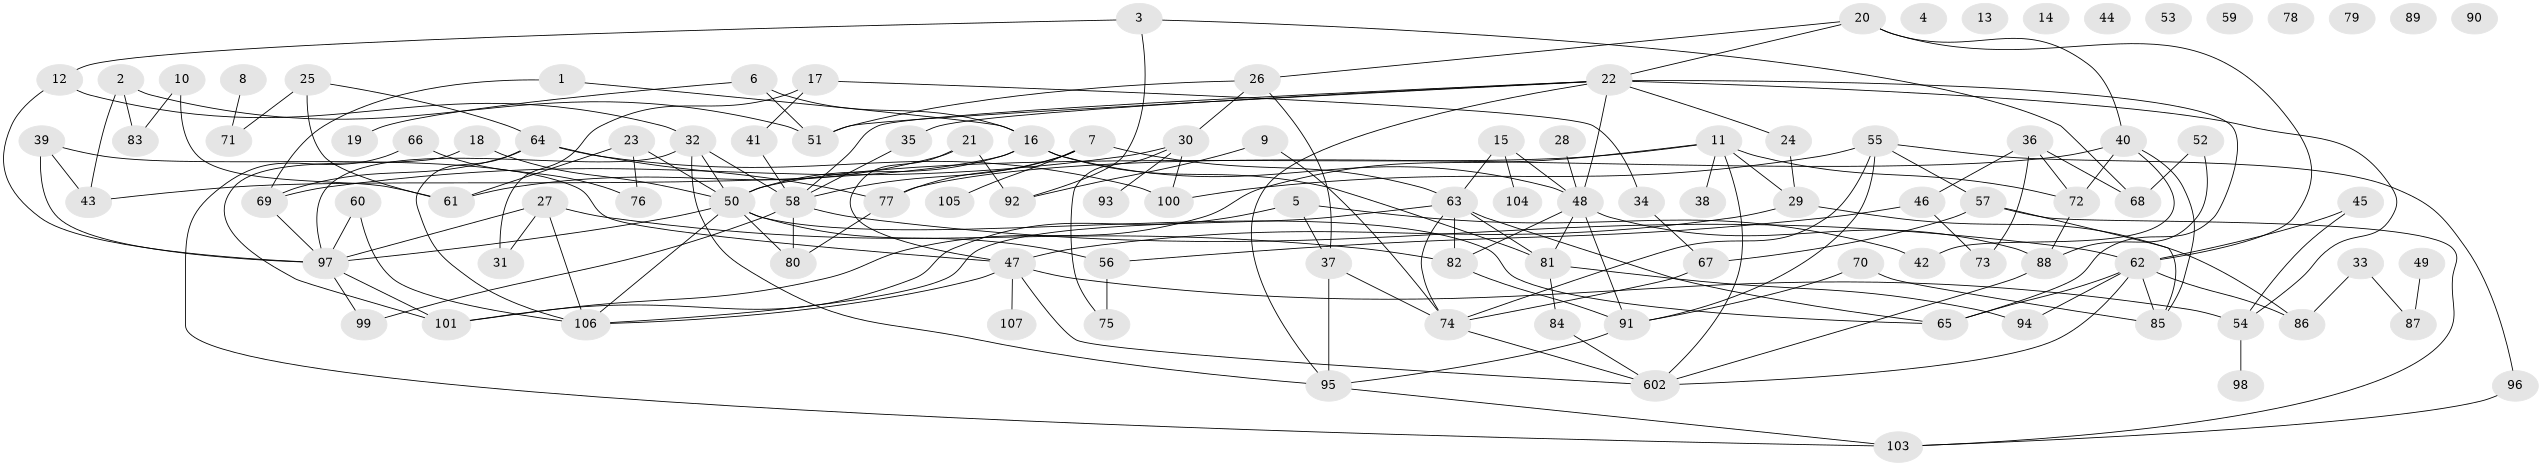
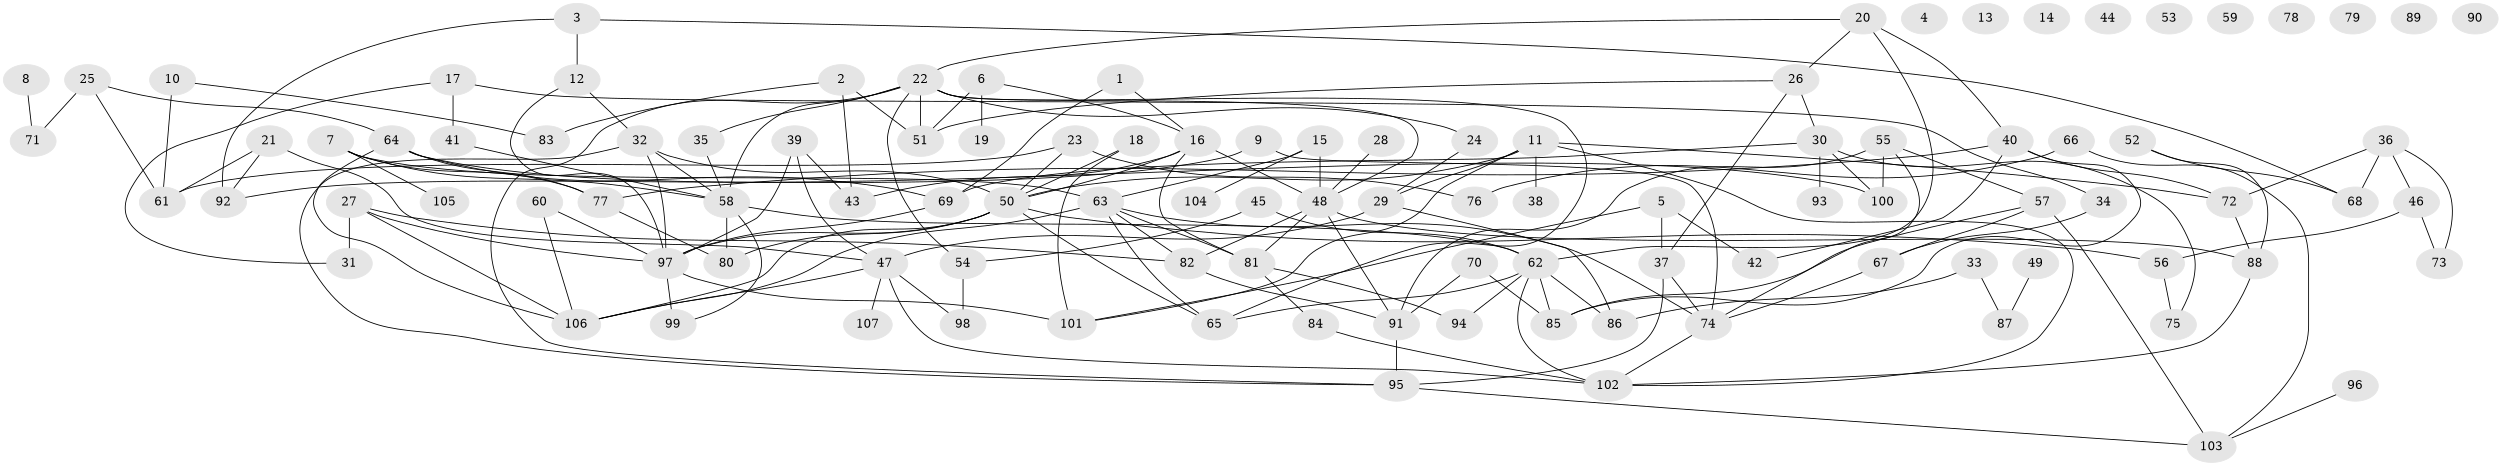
edge "55" -- "96": removed
edge "47" -- "54": now "47" -- "98"
node "602": label "602" -> "102"
